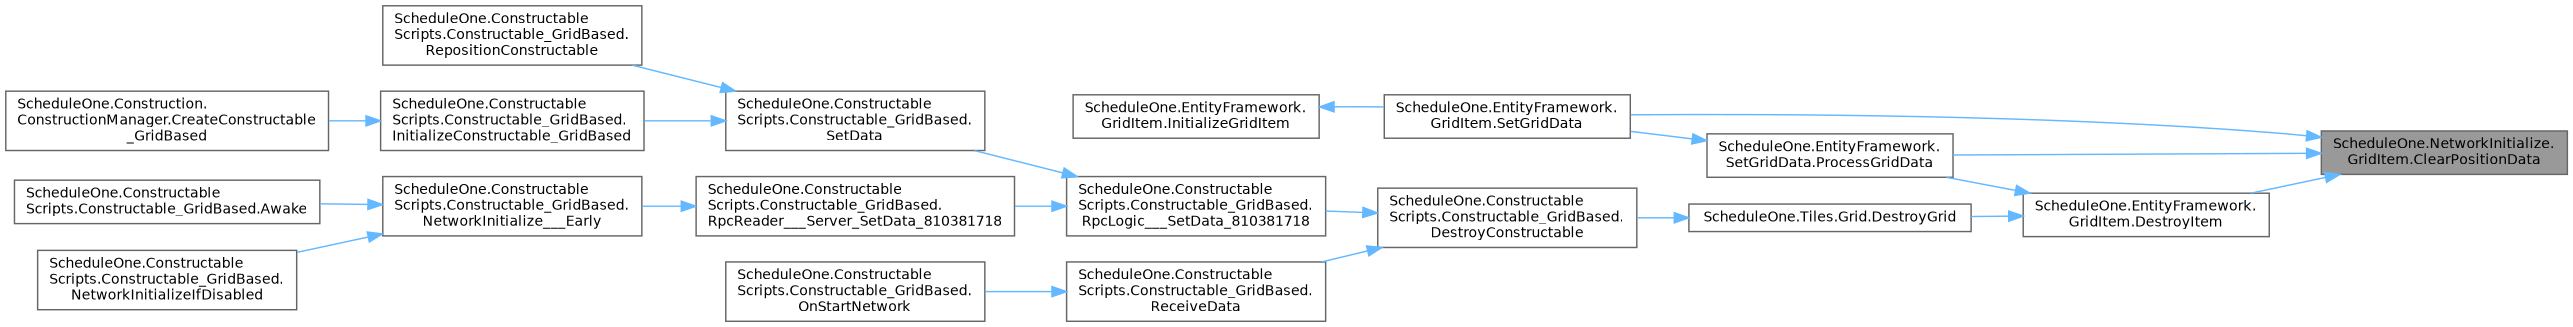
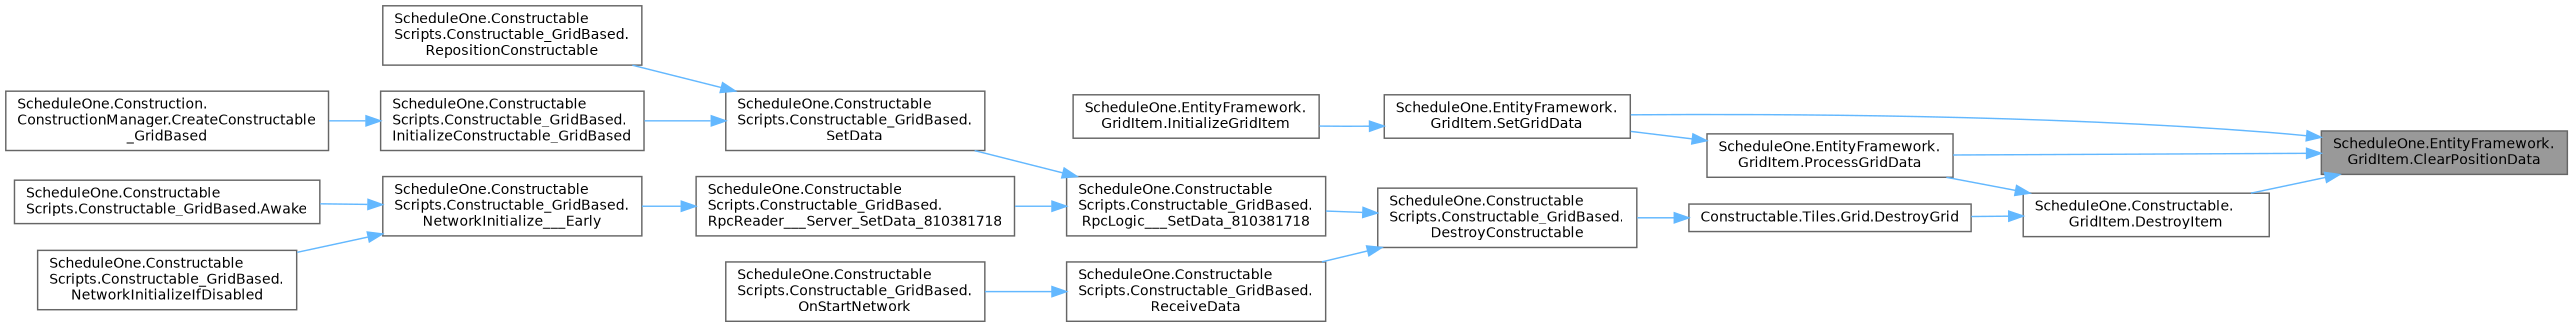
edge "ScheduleOne.EntityFramework. GridItem.SetGridData" -> "ScheduleOne.EntityFramework. GridItem.InitializeGridItem": reversed
node "ScheduleOne.NetworkInitialize. GridItem.ClearPositionData": label "ScheduleOne.NetworkInitialize. GridItem.ClearPositionData" -> "ScheduleOne.EntityFramework. GridItem.ClearPositionData"
node "ScheduleOne.EntityFramework. SetGridData.ProcessGridData": label "ScheduleOne.EntityFramework. SetGridData.ProcessGridData" -> "ScheduleOne.EntityFramework. GridItem.ProcessGridData"
node "ScheduleOne.EntityFramework. GridItem.DestroyItem": label "ScheduleOne.EntityFramework. GridItem.DestroyItem" -> "ScheduleOne.Constructable. GridItem.DestroyItem"
node "ScheduleOne.Tiles.Grid.DestroyGrid": label "ScheduleOne.Tiles.Grid.DestroyGrid" -> "Constructable.Tiles.Grid.DestroyGrid"
